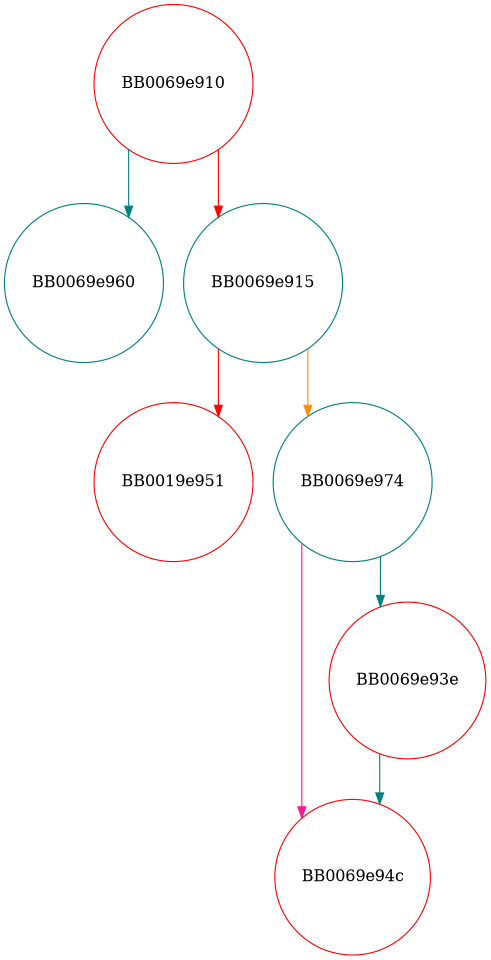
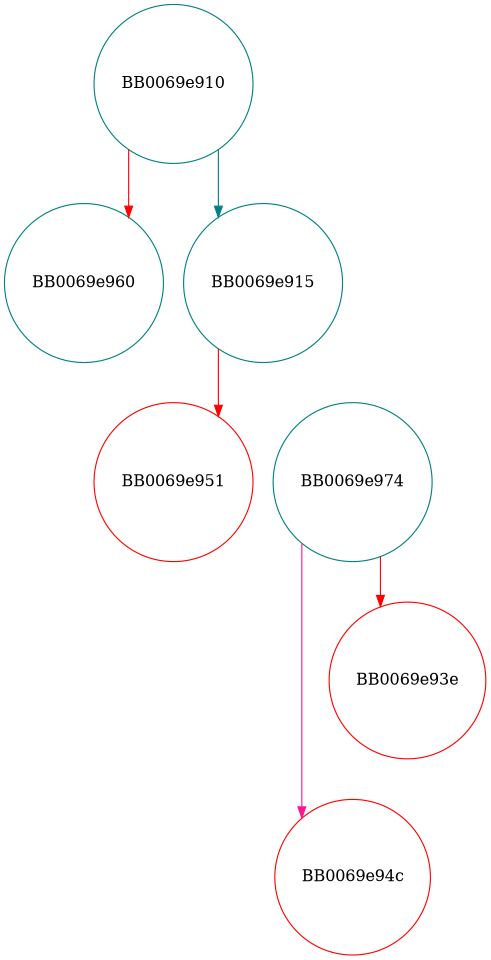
node "BB0069e910": color red -> teal
edge "BB0069e910" -> "BB0069e960": color teal -> red
edge "BB0069e910" -> "BB0069e915": color red -> teal
edge "BB0069e915" -> "BB0069e974": removed
node "BB0019e951": label "BB0019e951" -> "BB0069e951"
edge "BB0069e974" -> "BB0069e93e": color teal -> red
edge "BB0069e93e" -> "BB0069e94c": removed
